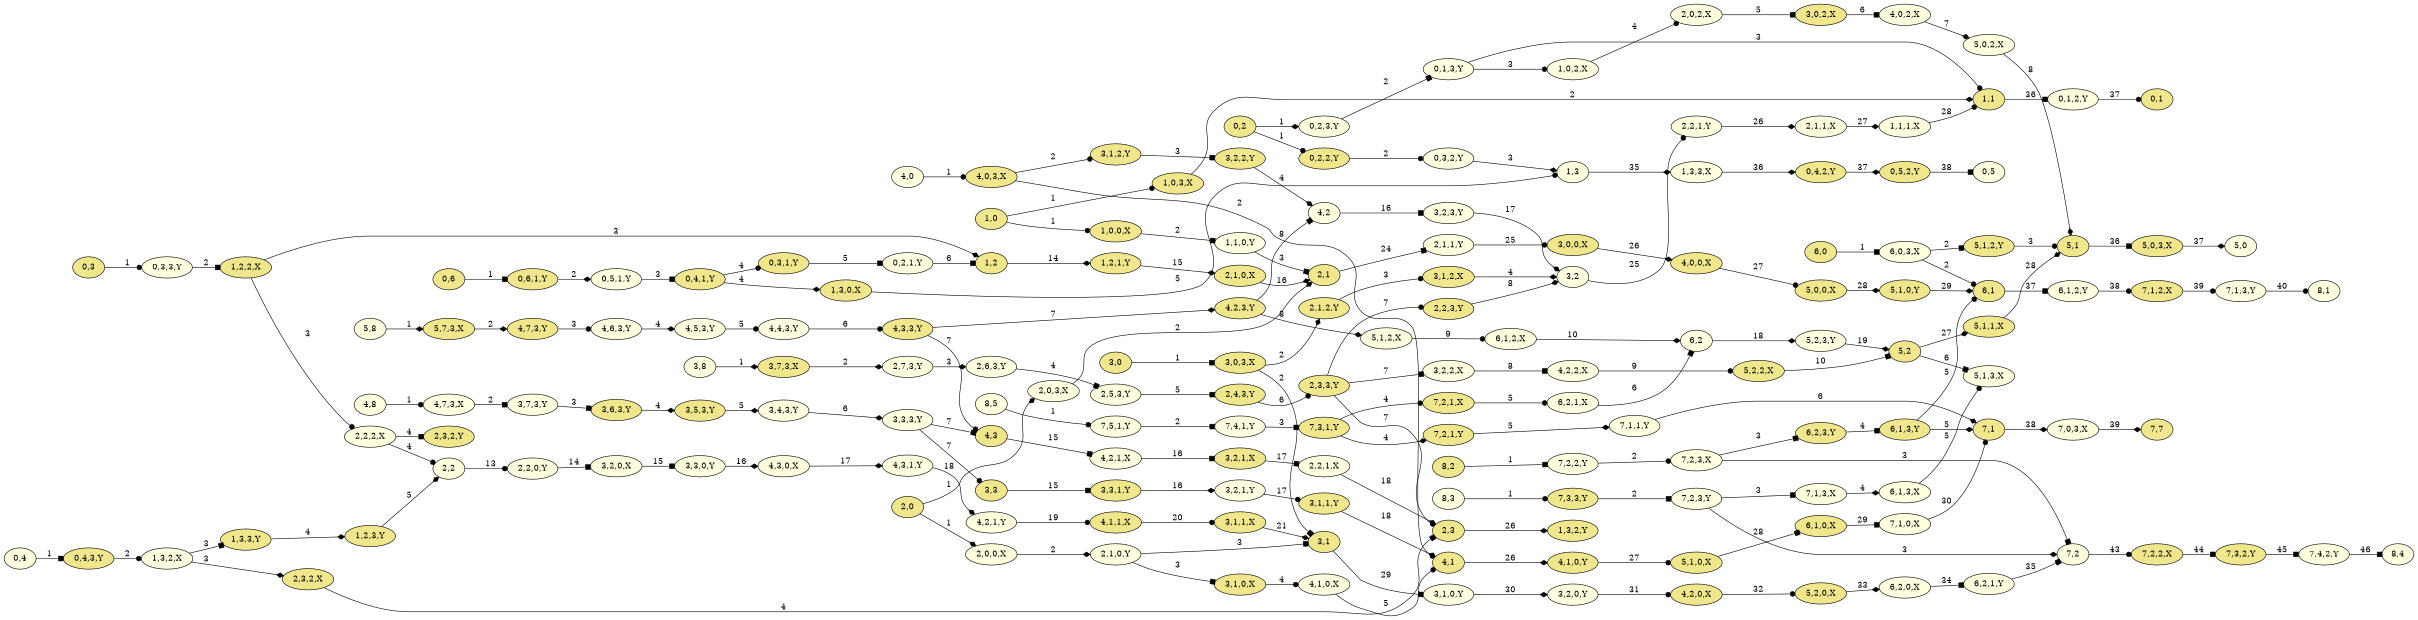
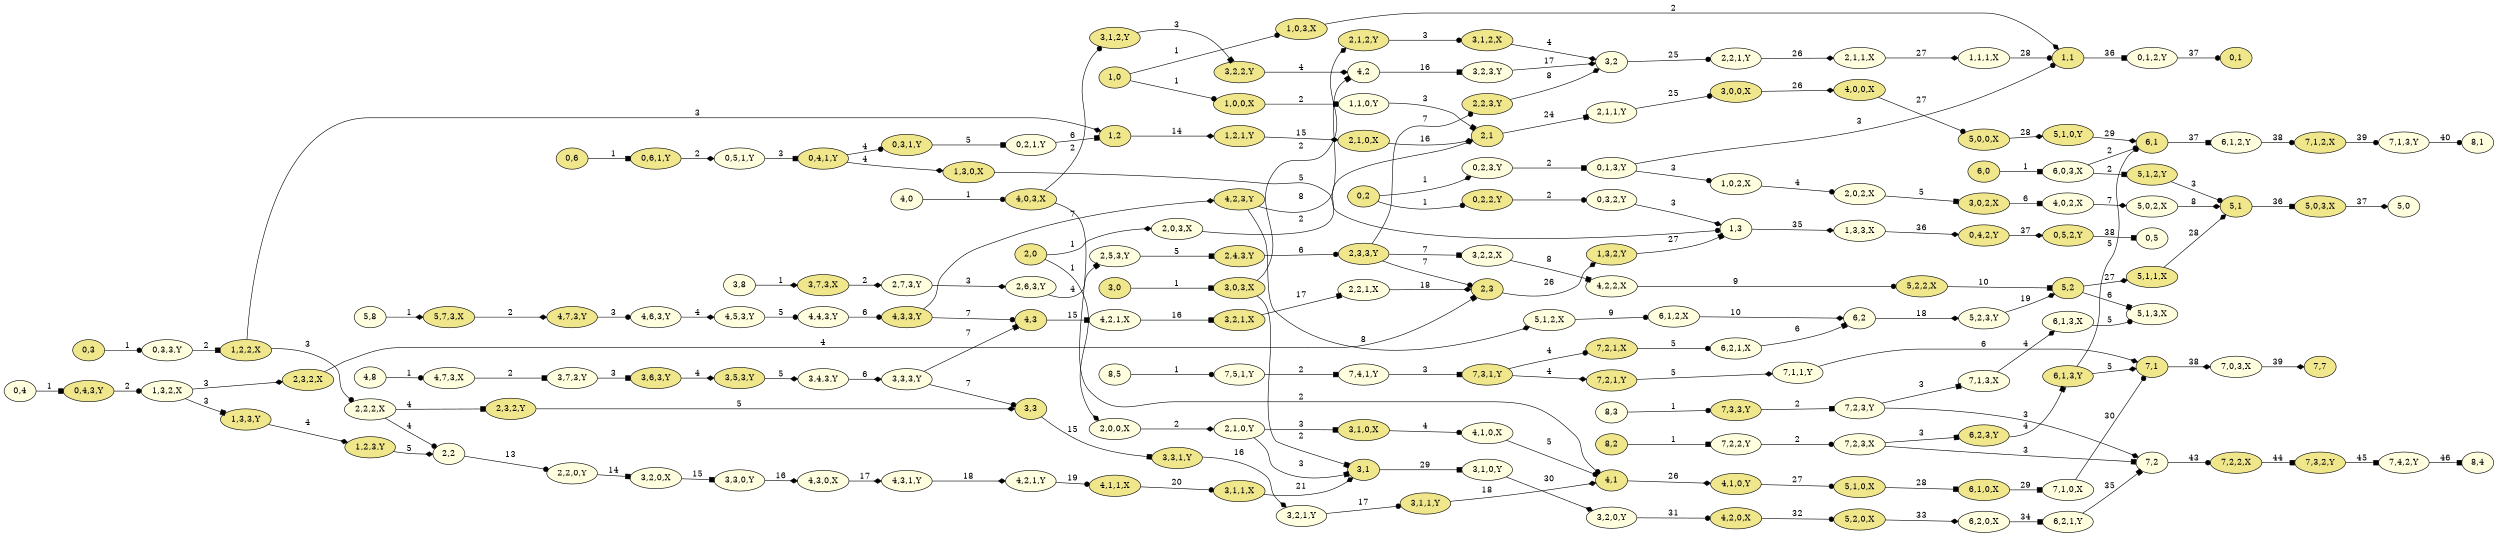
edge "1,3,2,Y" -> "1,3": added, label "27"
edge "2,3,2,Y" -> "3,3": added, label "5"
